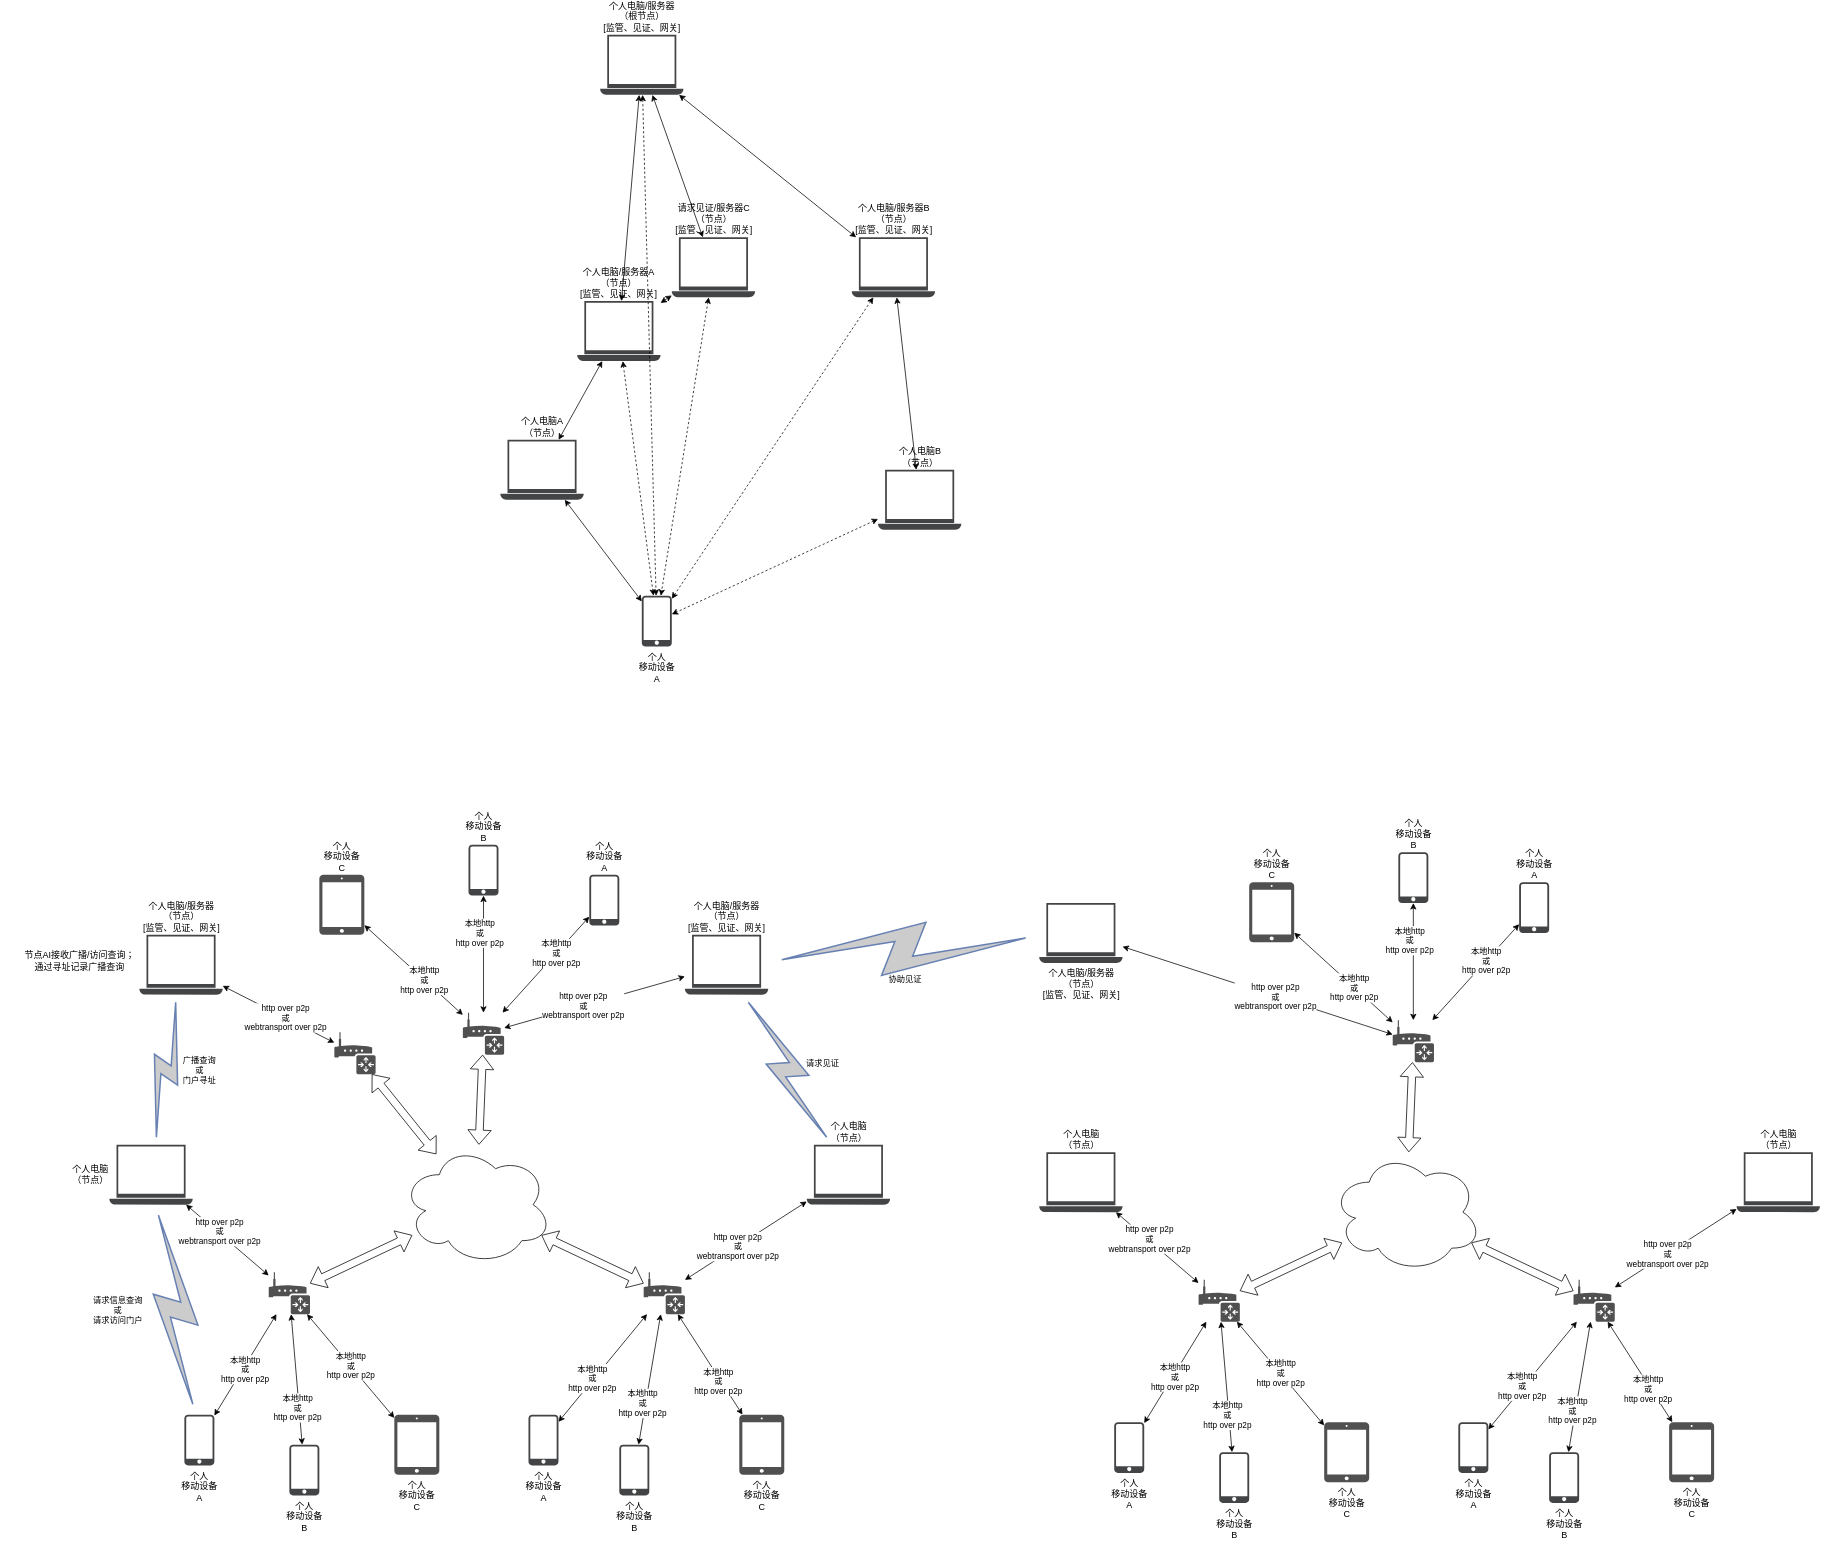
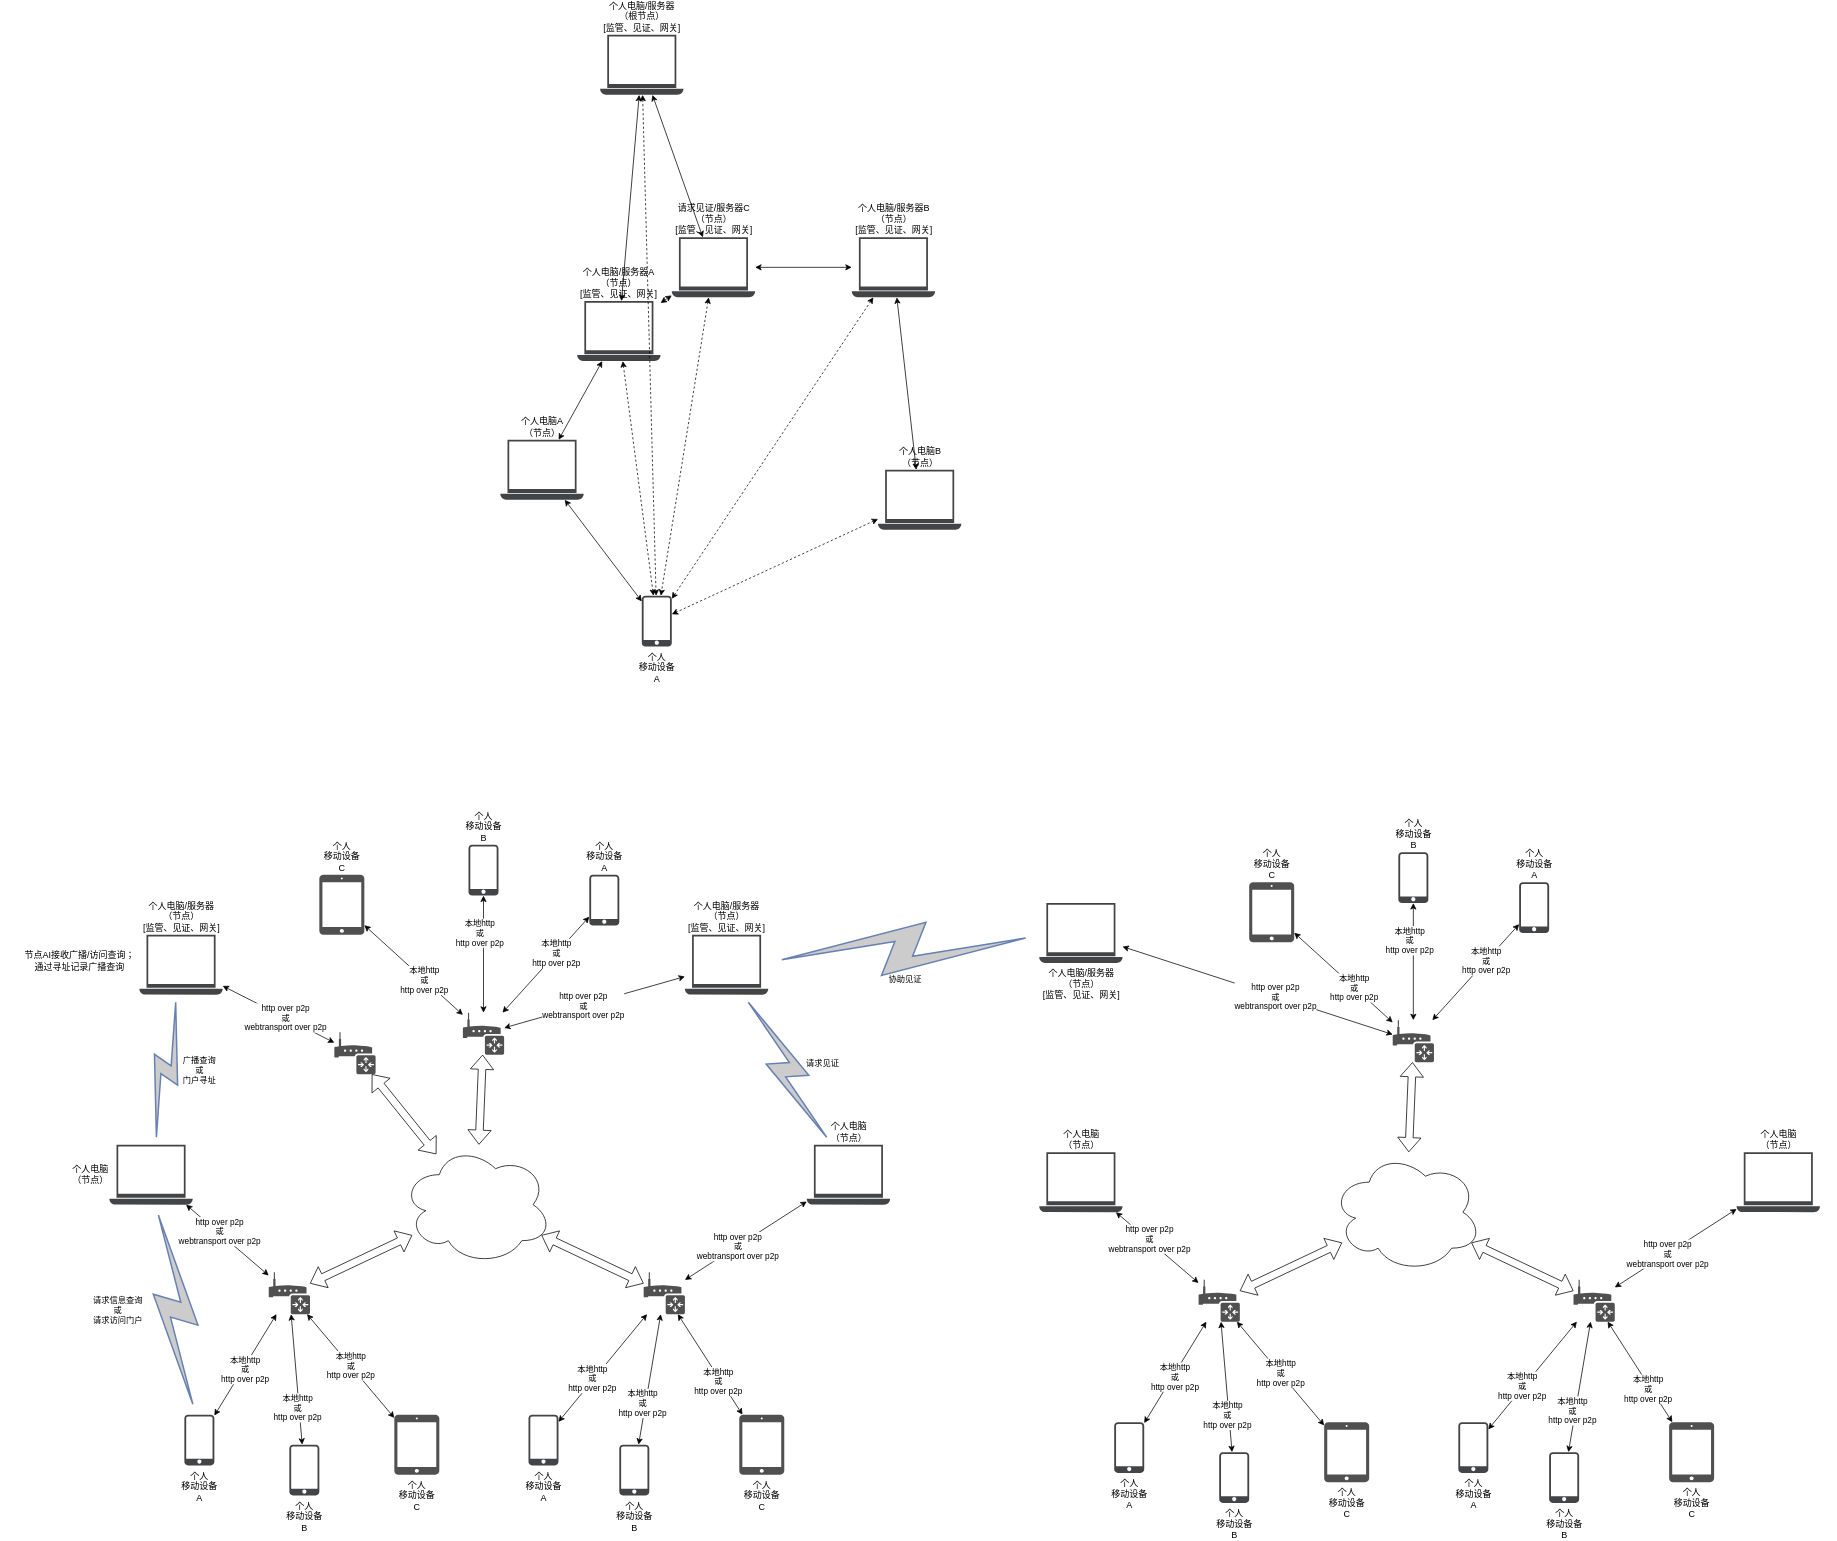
edge "个人电脑/服务器 （根节点） [监管、见证、网关]" -- "个人电脑/服务器B （节点） [监管、见证、网关]": removed
edge "请求见证/服务器C （节点） [监管、见证、网关]" -- "个人电脑/服务器B （节点） [监管、见证、网关]": added
